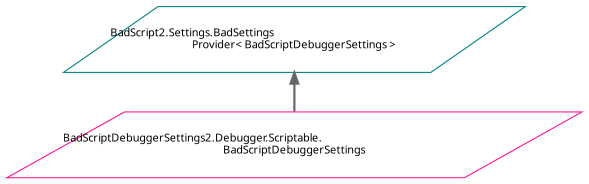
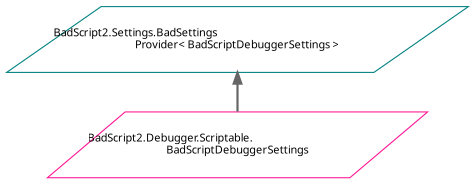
node "BadScriptDebuggerSettings2.Debugger.Scriptable. BadScriptDebuggerSettings": label "BadScriptDebuggerSettings2.Debugger.Scriptable. BadScriptDebuggerSettings" -> "BadScript2.Debugger.Scriptable. BadScriptDebuggerSettings"
